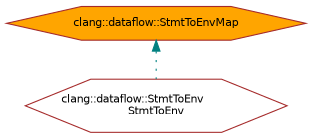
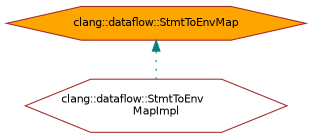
node "clang::dataflow::StmtToEnv StmtToEnv": label "clang::dataflow::StmtToEnv StmtToEnv" -> "clang::dataflow::StmtToEnv MapImpl"
